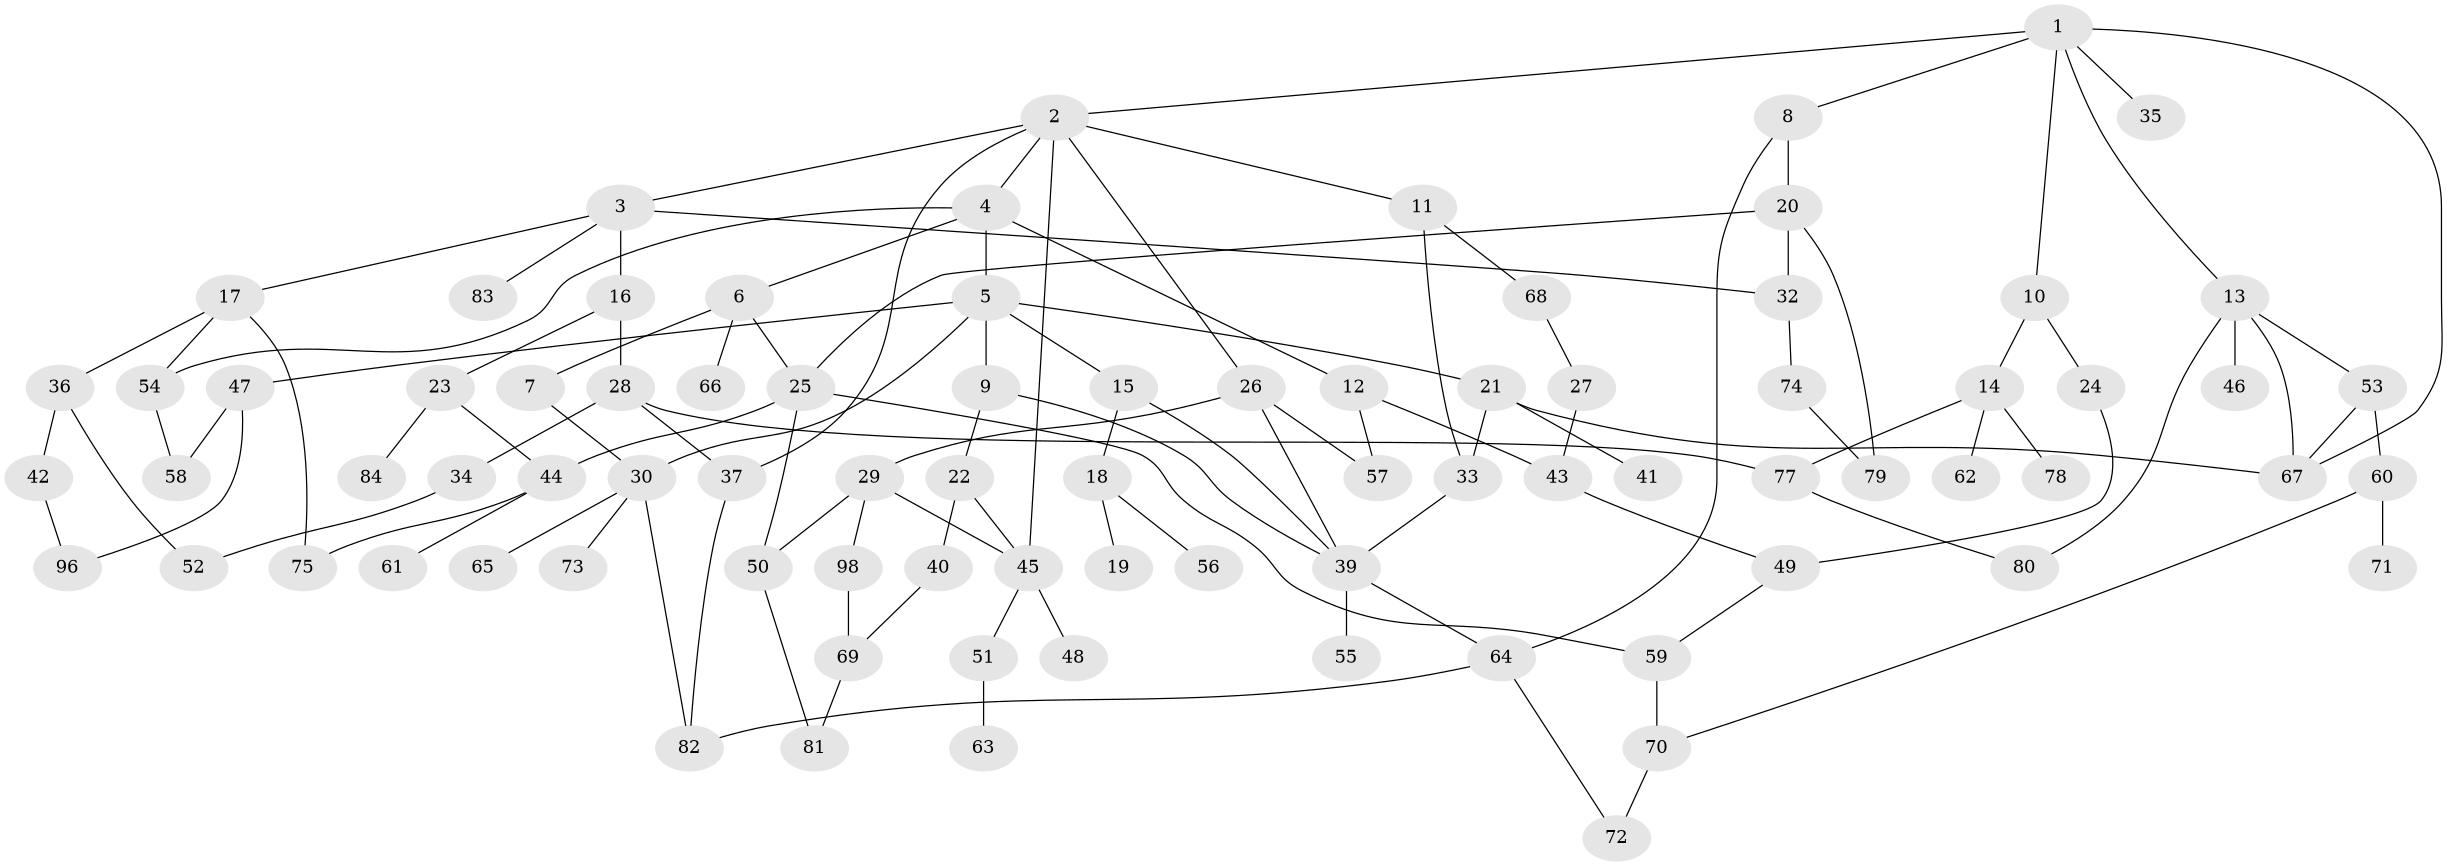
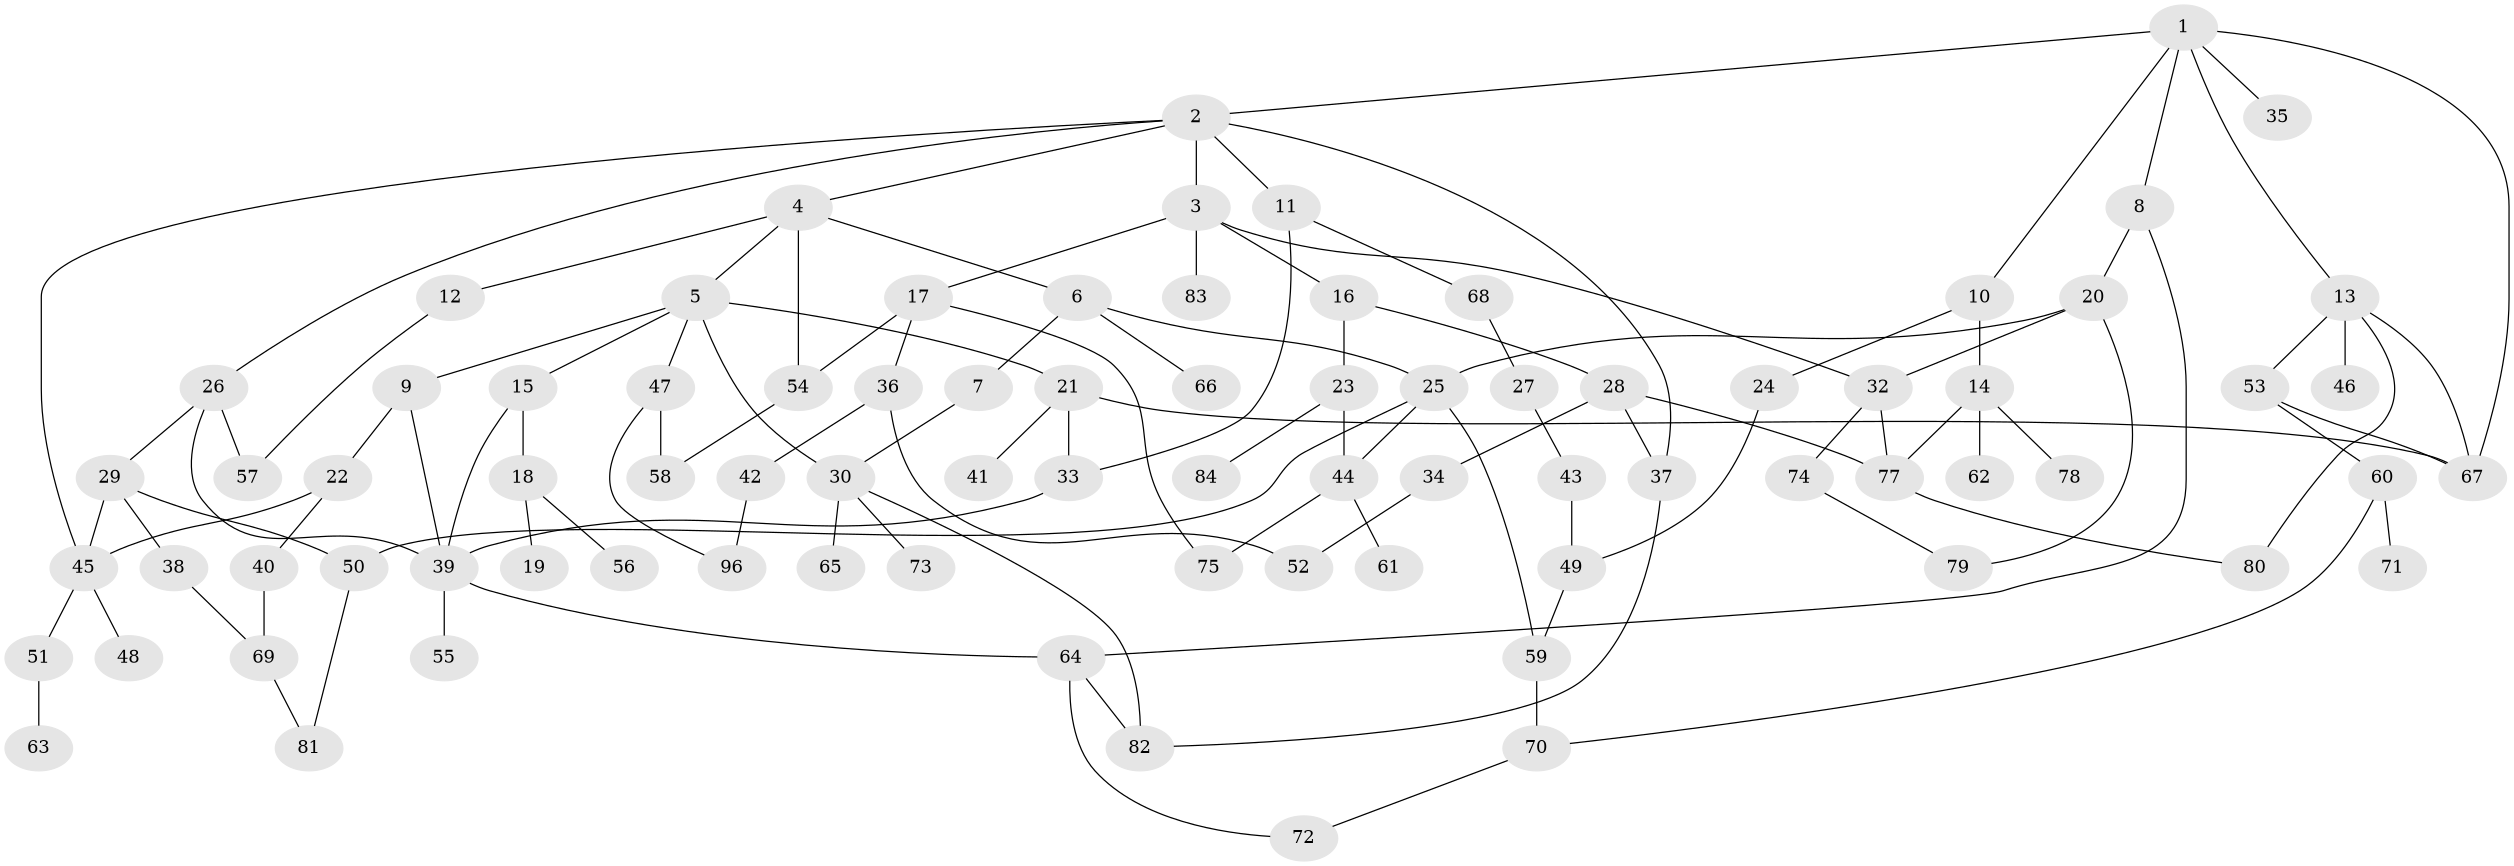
edge "12" -- "43": removed
edge "32" -- "77": added
node "98": label "98" -> "38"
